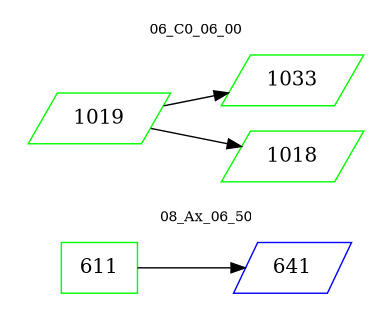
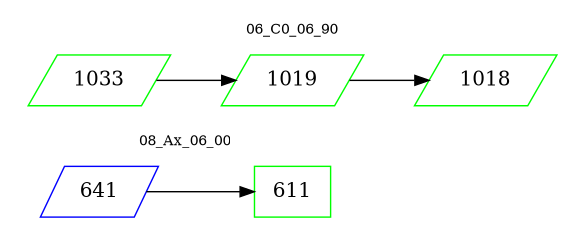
cluster "06_C0_06_00": label "06_C0_06_00" -> "06_C0_06_90"
edge "1019" -> "1033": reversed
cluster "08_Ax_06_50": label "08_Ax_06_50" -> "08_Ax_06_00"
edge "611" -> "641": reversed
